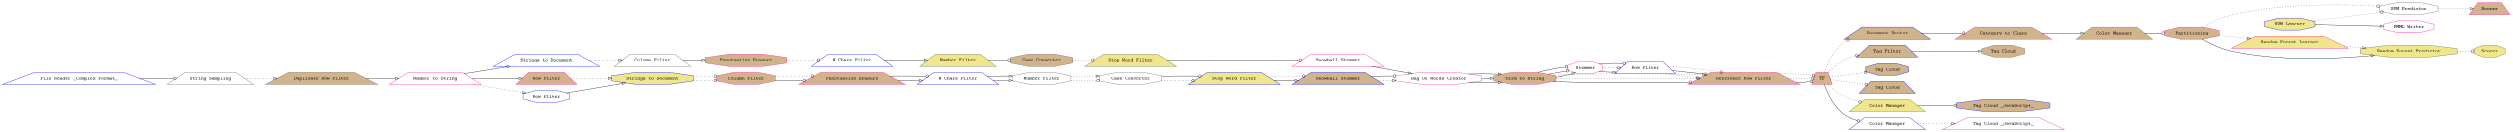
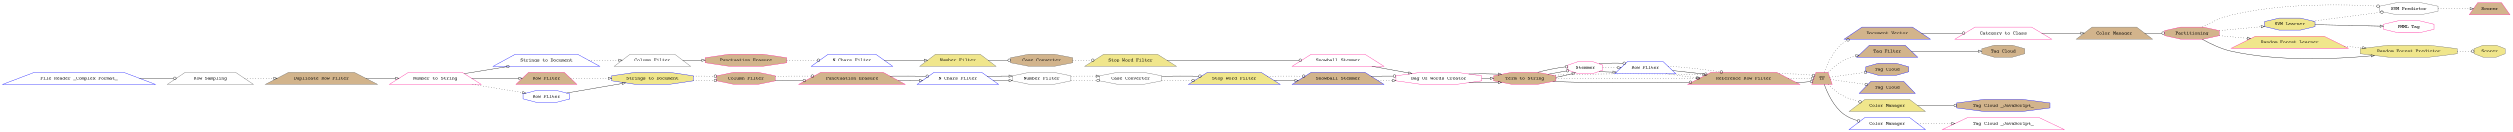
node "PMML Writer": label "PMML Writer" -> "PMML Tag"
edge "Partitioning" -> "SVM Learner": added
node "Category to Class": fillcolor tan -> white
node "String Sampling": label "String Sampling" -> "Row Sampling"
